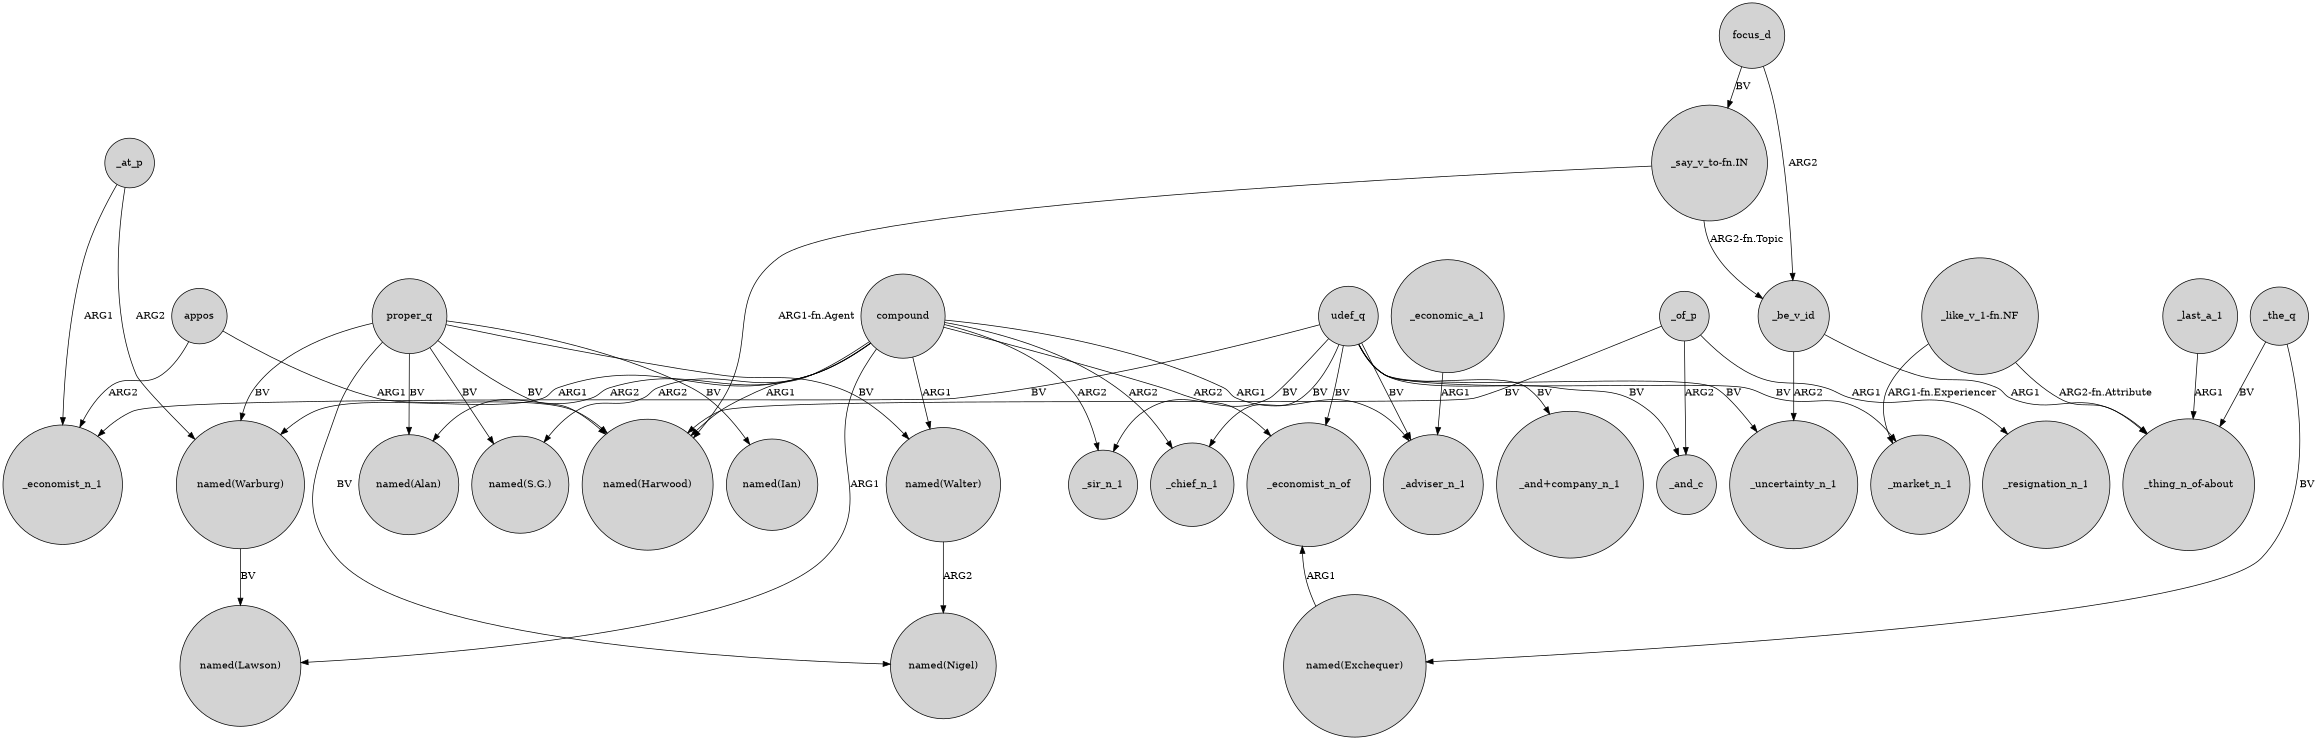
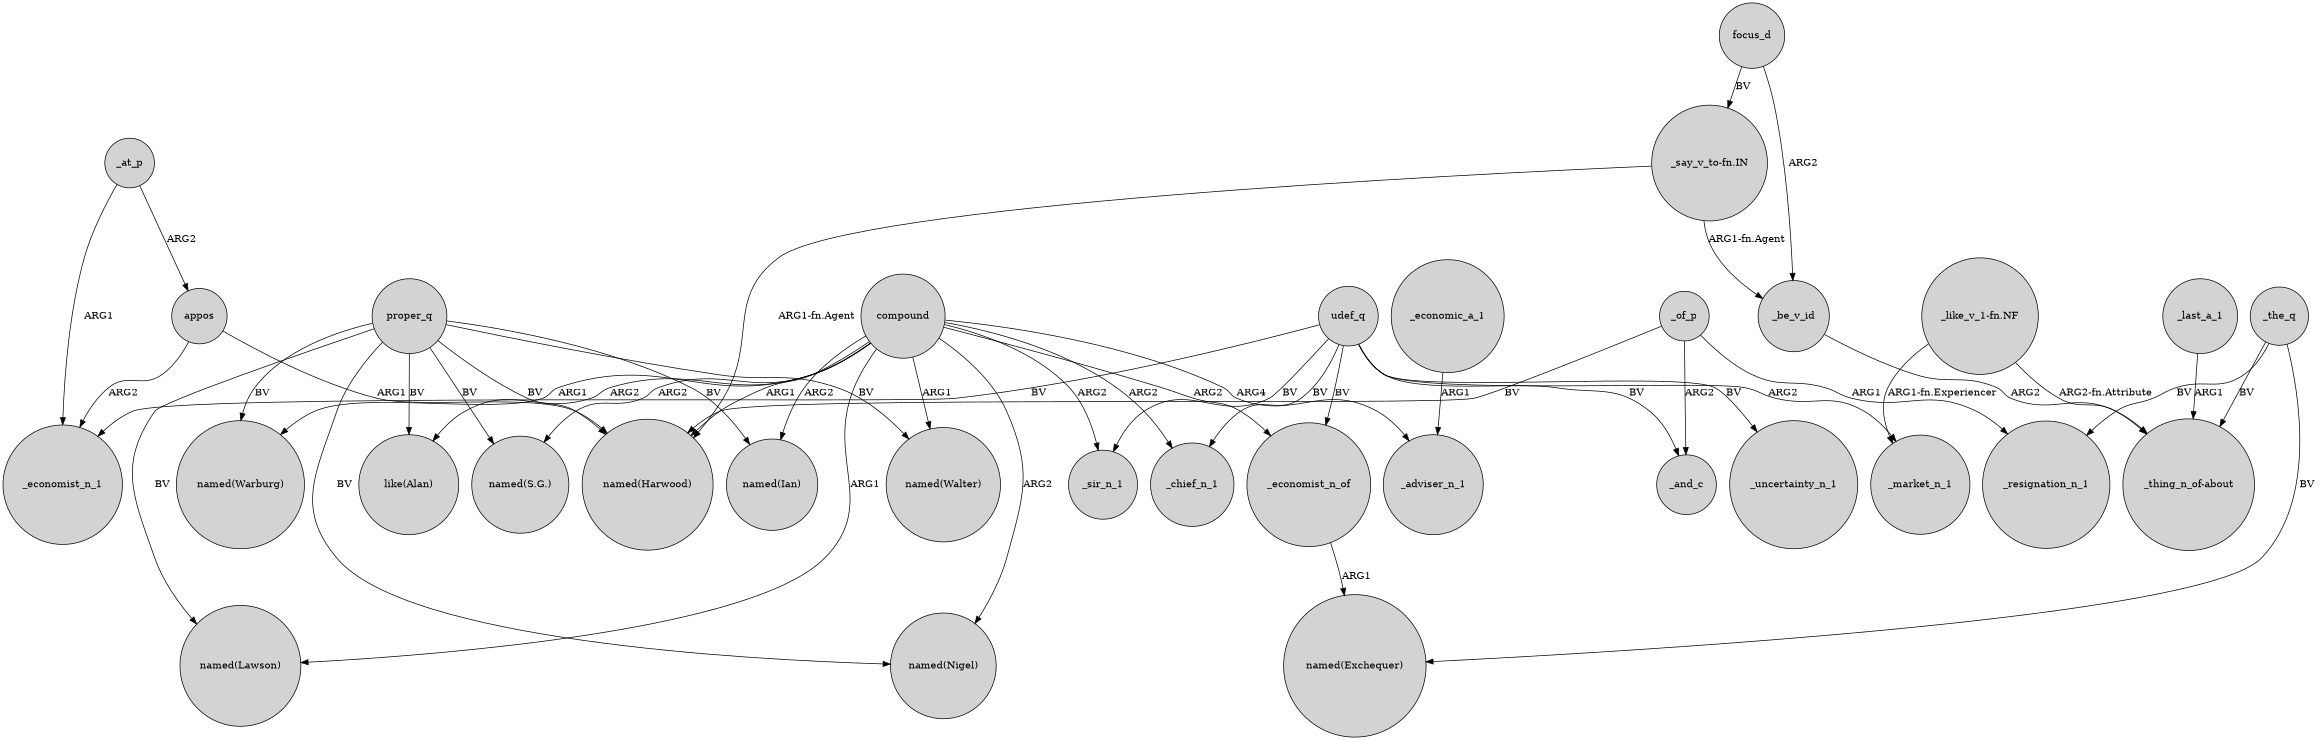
edge "_say_v_to-fn.IN" -> "_be_v_id": label "ARG2-fn.Topic" -> "ARG1-fn.Agent"
edge "_at_p" -> "named(Warburg)": now "_at_p" -> "appos"
edge "_be_v_id" -> "_uncertainty_n_1": removed, label "ARG2"
edge "compound" -> "named(Ian)": added, label "ARG2"
edge "_the_q" -> "_resignation_n_1": added, label "BV"
edge "udef_q" -> "_adviser_n_1": removed, label "BV"
edge "compound" -> "_adviser_n_1": label "ARG1" -> "ARG4"
edge "udef_q" -> "_market_n_1": label "BV" -> "ARG2"
edge "_be_v_id" -> "_thing_n_of-about": label "ARG1" -> "ARG2"
node "named(Alan)": label "named(Alan)" -> "like(Alan)"
node "_and+company_n_1": removed
edge "named(Warburg)" -> "named(Lawson)": now "proper_q" -> "named(Lawson)"
edge "named(Walter)" -> "named(Nigel)": now "compound" -> "named(Nigel)"
edge "named(Exchequer)" -> "_economist_n_of": reversed
